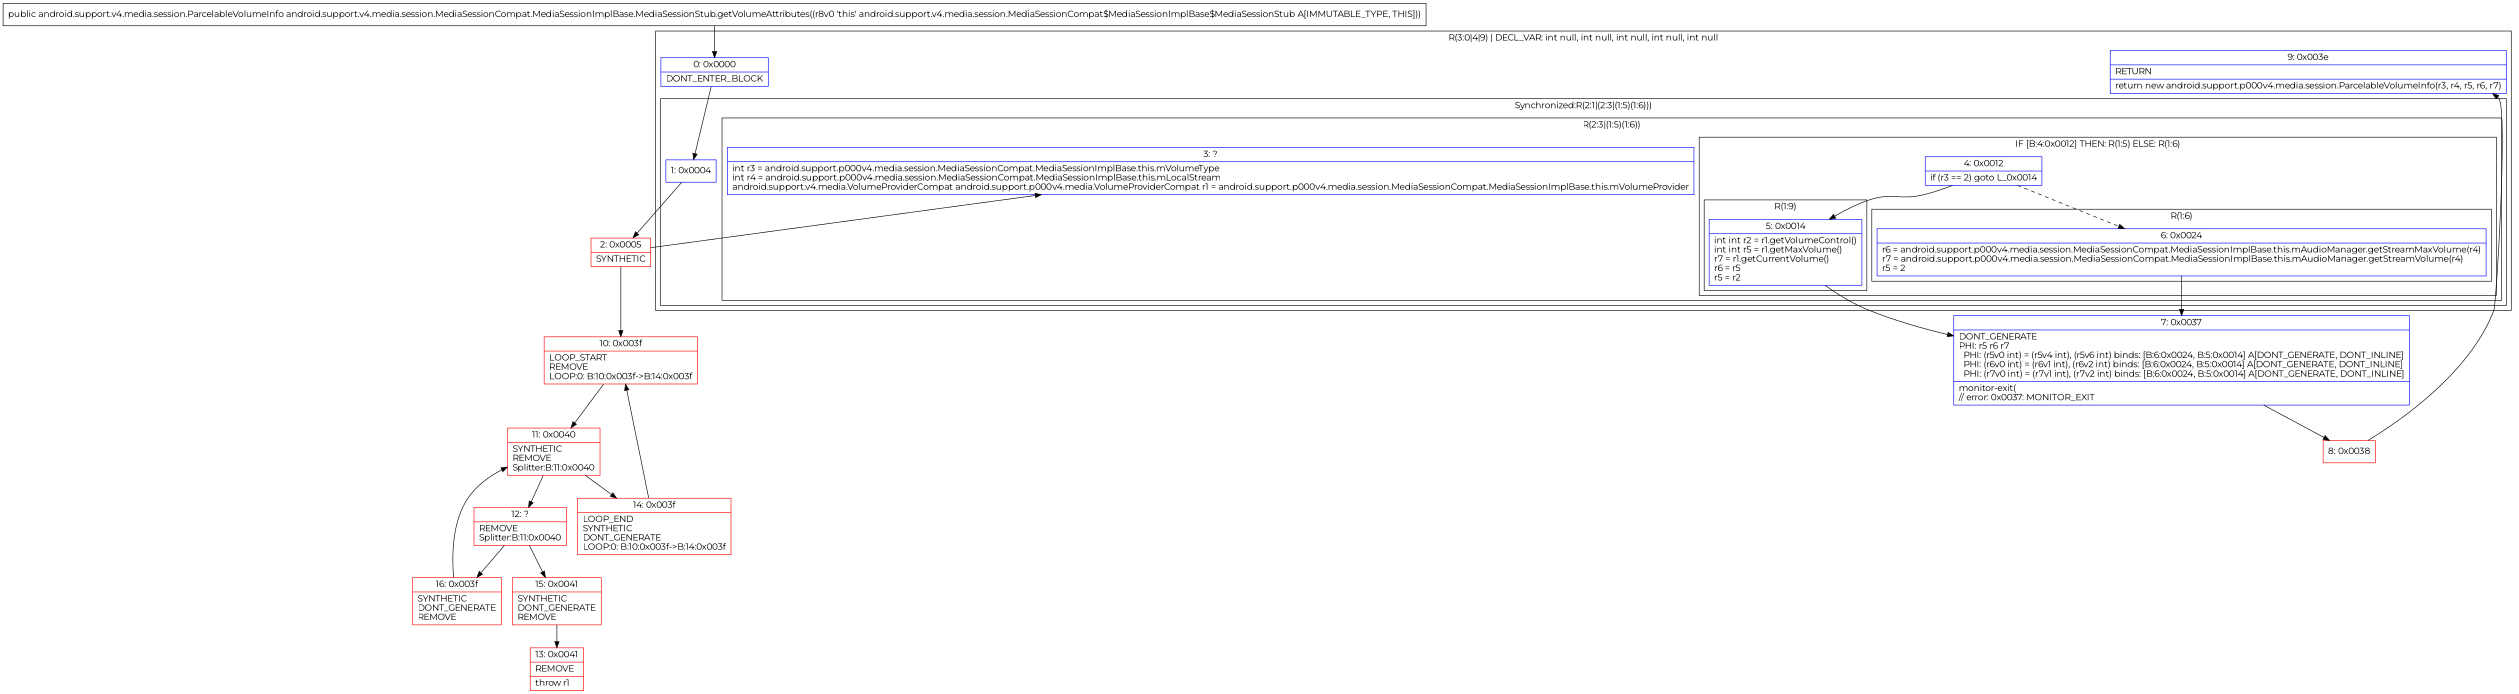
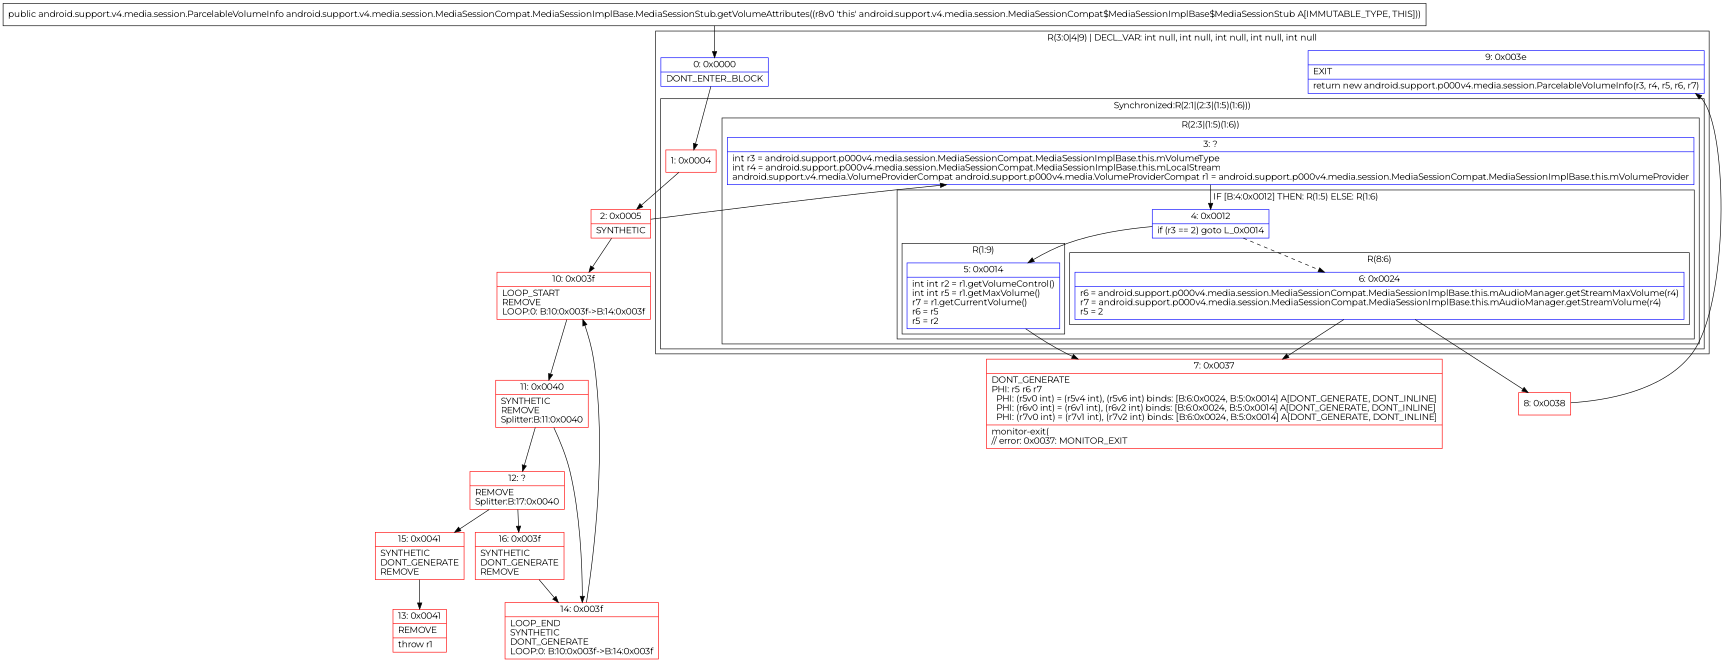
node "9: 0x003e": text "RETURN" -> "EXIT"
node "1: 0x0004": color blue -> red
edge "3: ?" -> "4: 0x0012": added
cluster "R(1:6)": label "R(1:6)" -> "R(8:6)"
node "7: 0x0037": color blue -> red
edge "7: 0x0037" -> "8: 0x0038": now "6: 0x0024" -> "8: 0x0038"
edge "16: 0x003f" -> "11: 0x0040": now "16: 0x003f" -> "14: 0x003f"
node "12: ?": text "Splitter:B:11:0x0040" -> "Splitter:B:17:0x0040"
